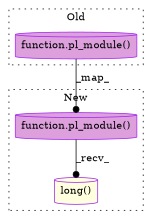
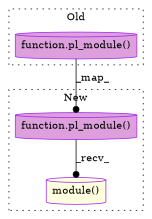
node "long()": label "long()" -> "module()"
